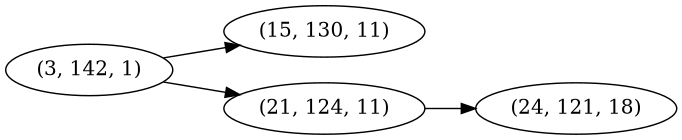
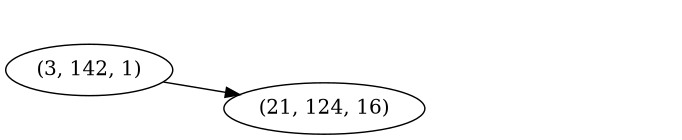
node "(15, 130, 11)": removed
node "(21, 124, 11)": label "(21, 124, 11)" -> "(21, 124, 16)"
node "(24, 121, 18)": removed
